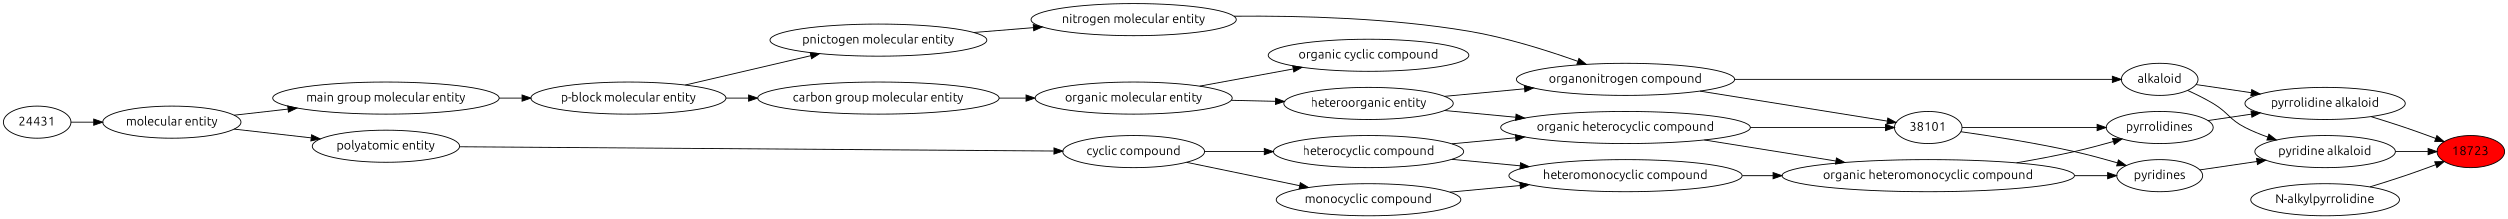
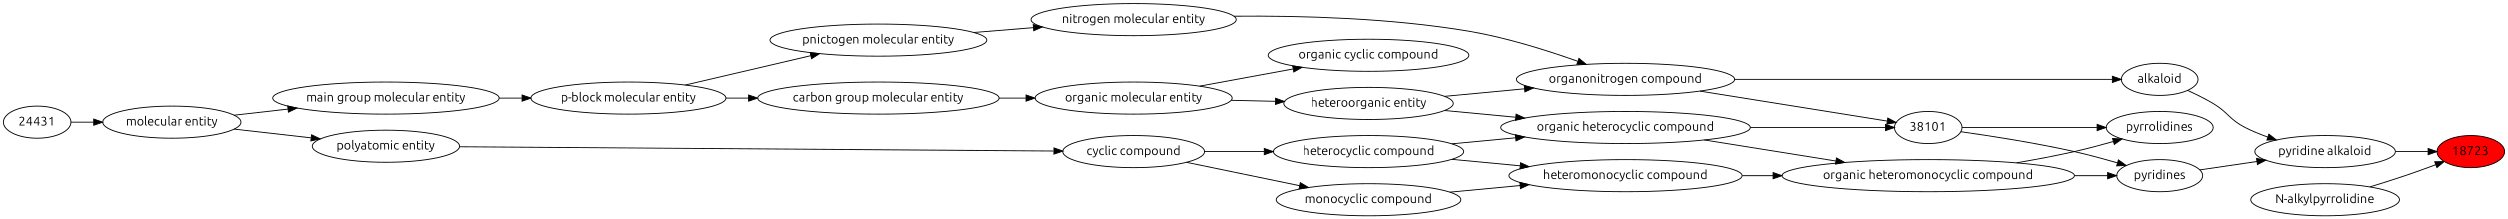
node "pyrrolidine alkaloid": removed
